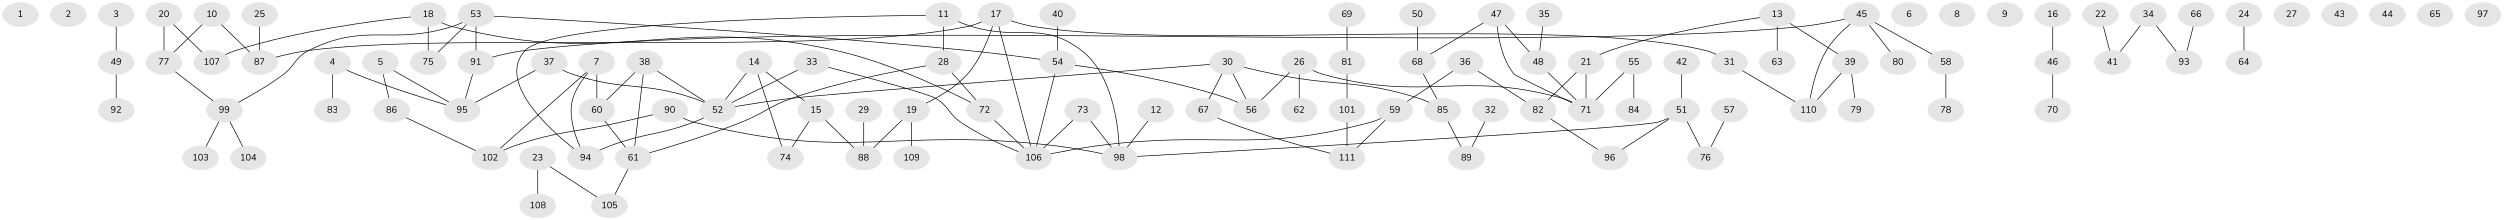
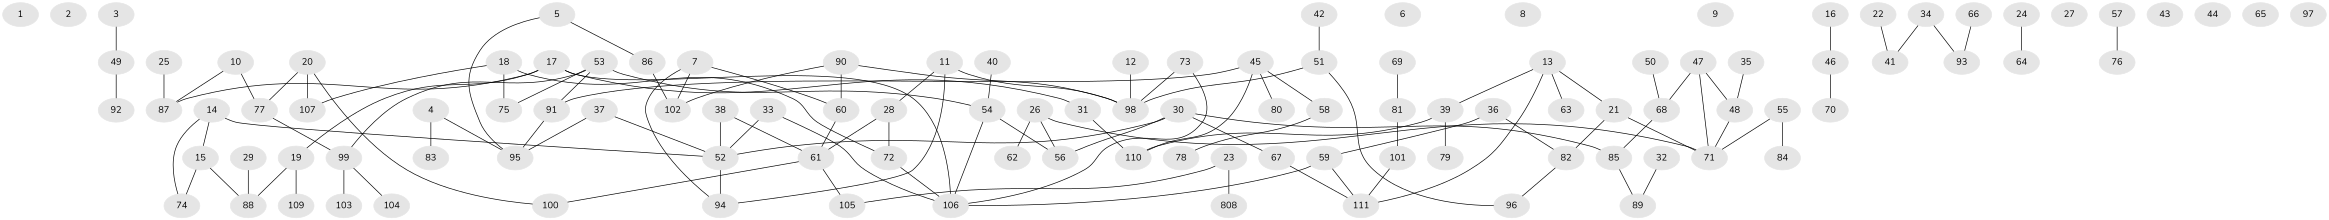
edge "38" -- "60": now "90" -- "60"
edge "51" -- "76": removed
edge "13" -- "111": added
node "108": label "108" -> "808"
node "100": added
